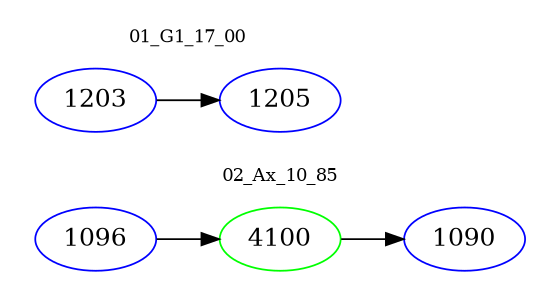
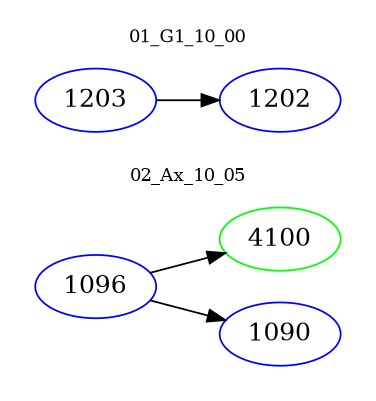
cluster "01_G1_17_00": label "01_G1_17_00" -> "01_G1_10_00"
node "1205": label "1205" -> "1202"
cluster "02_Ax_10_85": label "02_Ax_10_85" -> "02_Ax_10_05"
edge "4100" -> "1090": now "1096" -> "1090"
